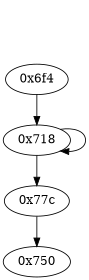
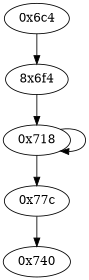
node "0x6c4": added
node "0x6f4": label "0x6f4" -> "8x6f4"
node "0x750": label "0x750" -> "0x740"
